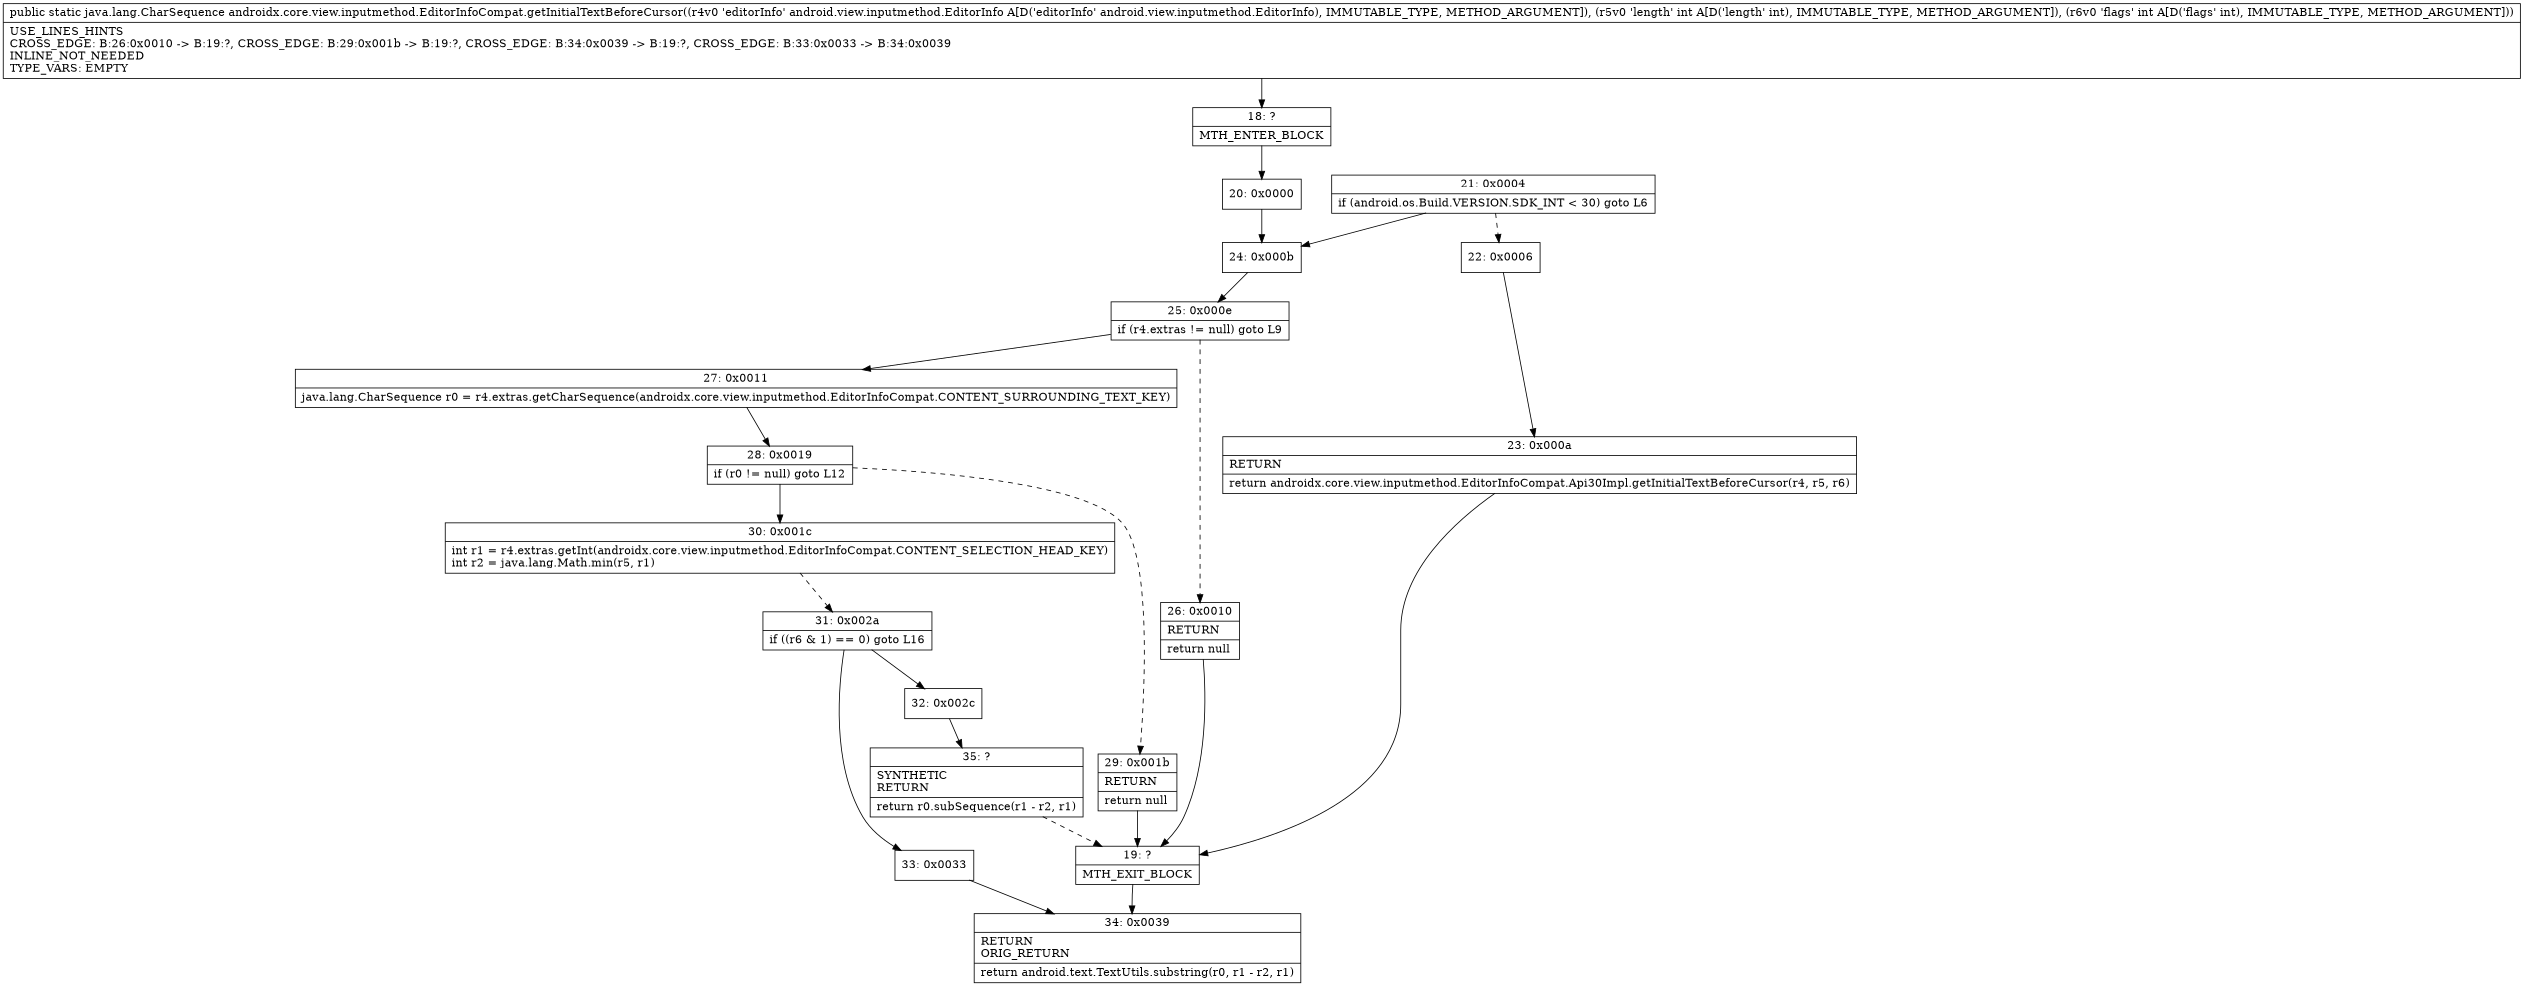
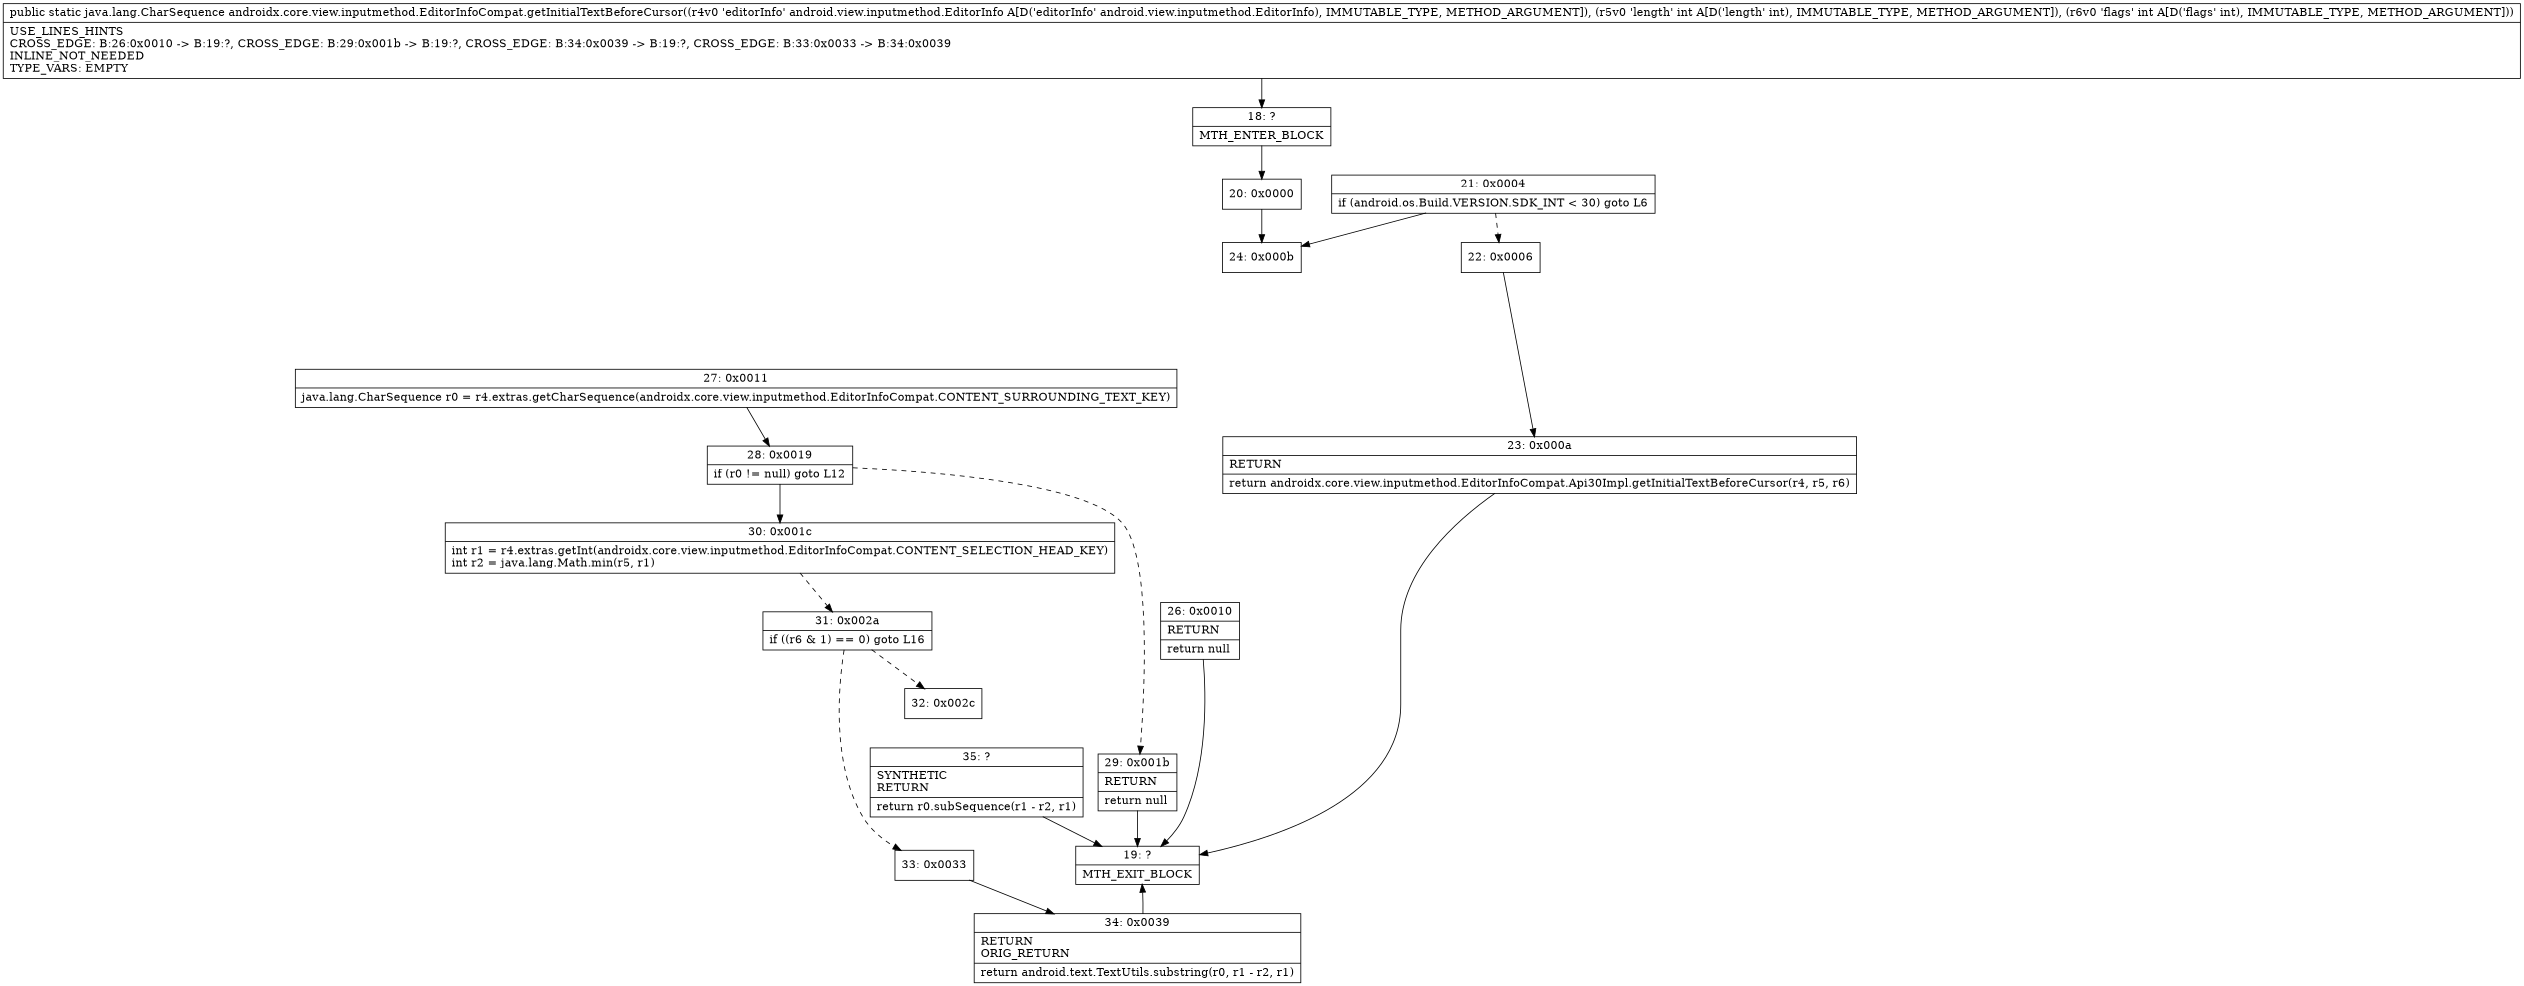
node "25: 0x000e": removed
edge "31: 0x002a" -> "32: 0x002c": style solid -> dashed
edge "32: 0x002c" -> "35: ?": removed
edge "31: 0x002a" -> "33: 0x0033": style solid -> dashed
edge "35: ?" -> "19: ?": style dashed -> solid
edge "19: ?" -> "34: 0x0039": reversed
